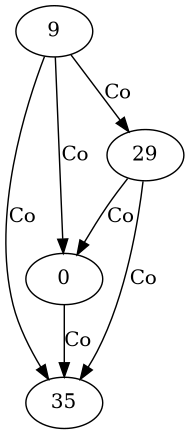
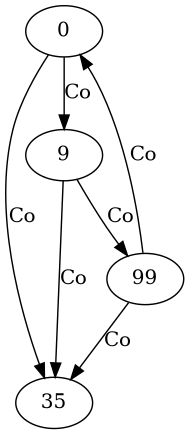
edge "9" -> "0": reversed
node "29": label "29" -> "99"
